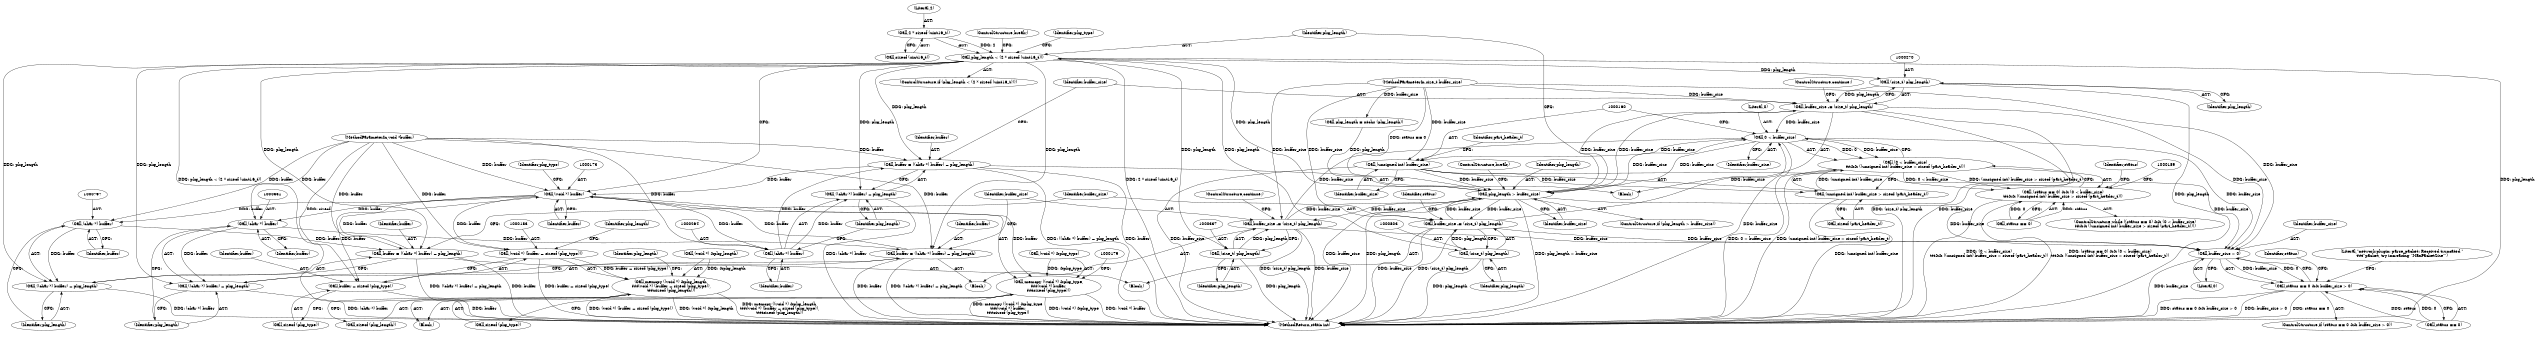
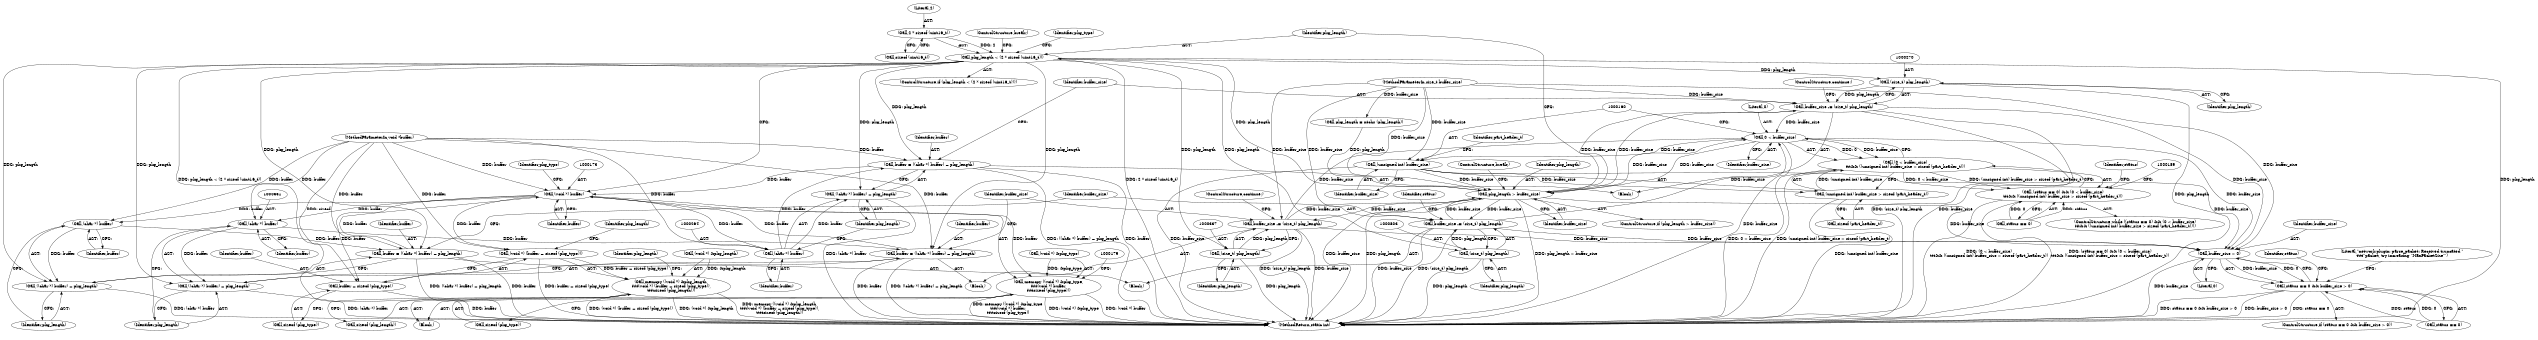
edge "(Call,sizeof (uint16_t))" -> "(Call,2 * sizeof (uint16_t))": label "AST: " -> "CFG: "
edge "(MethodParameterIn,size_t buffer_size)" -> "(Call,pkg_length > buffer_size)": label "DDG: status == 0" -> "DDG: buffer_size"
node "1000797": removed
node "1000183": removed
